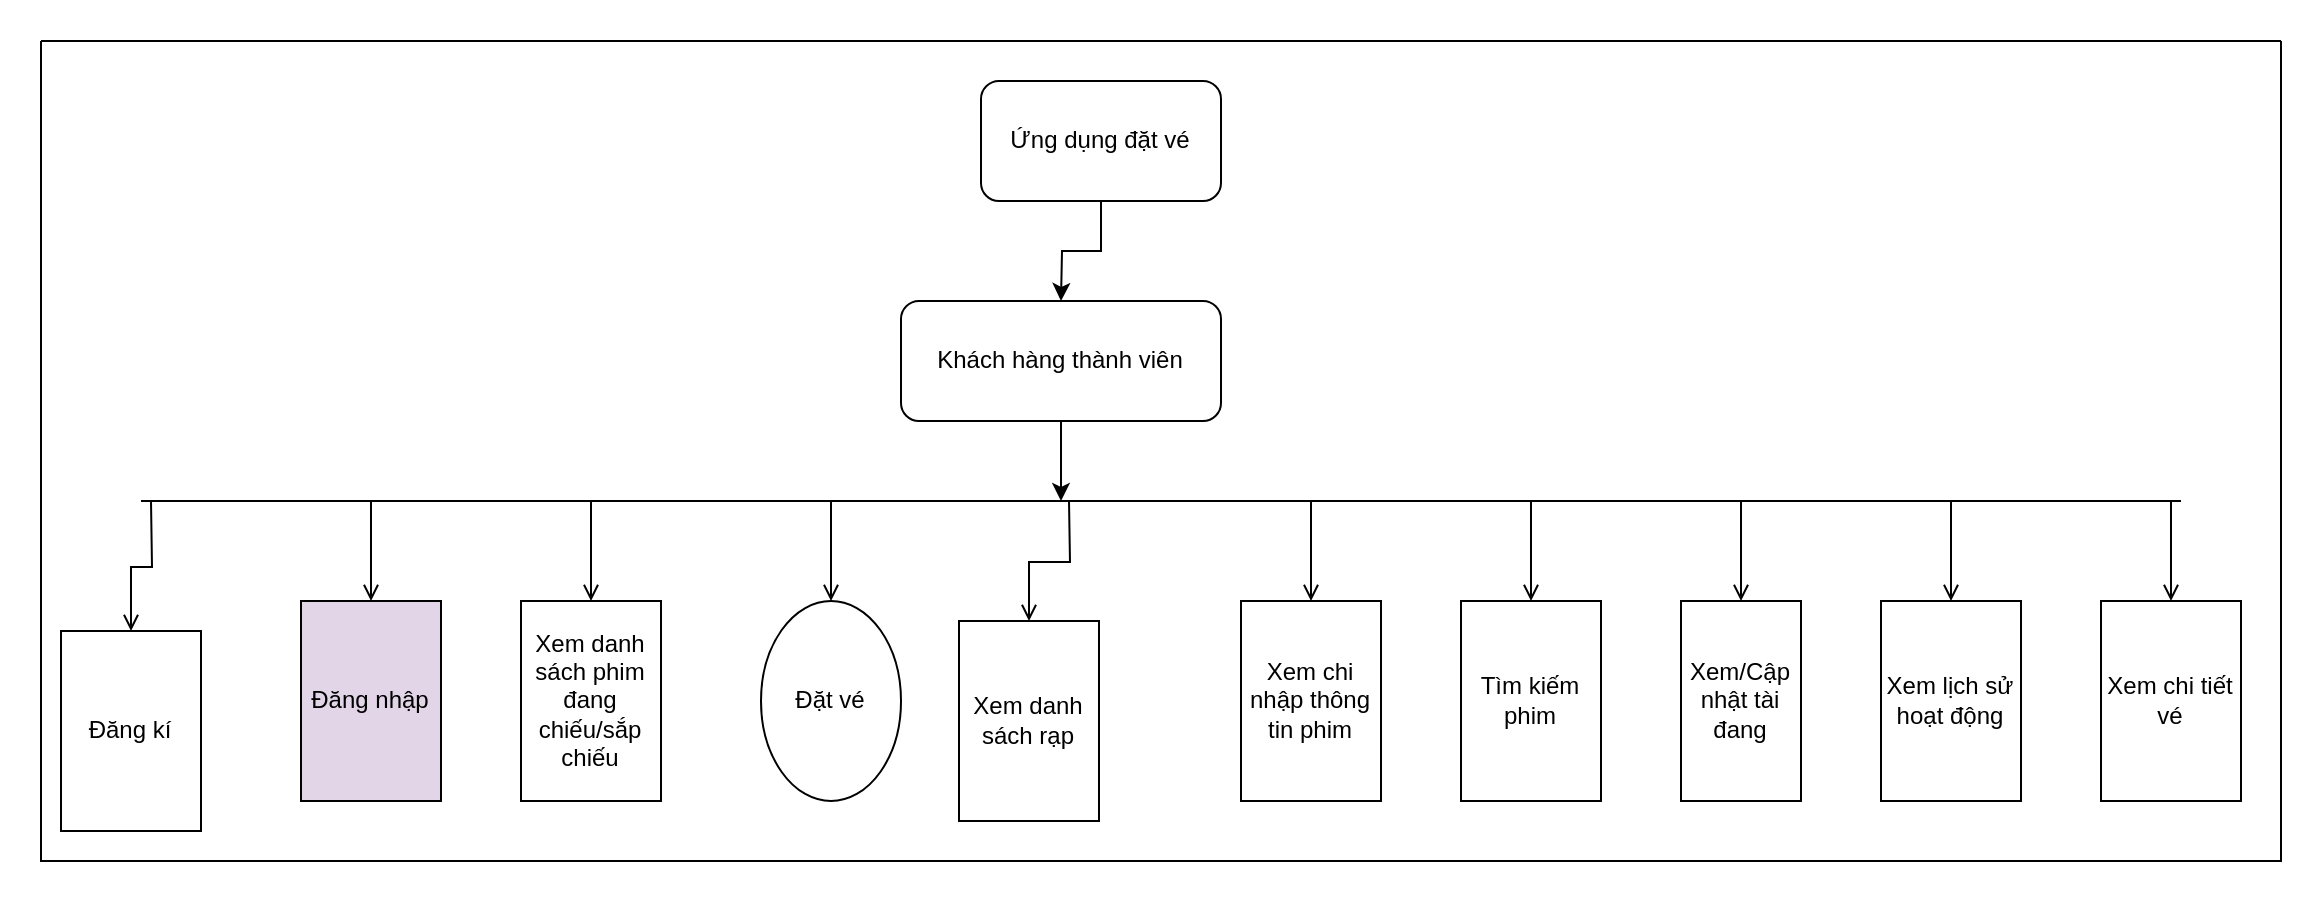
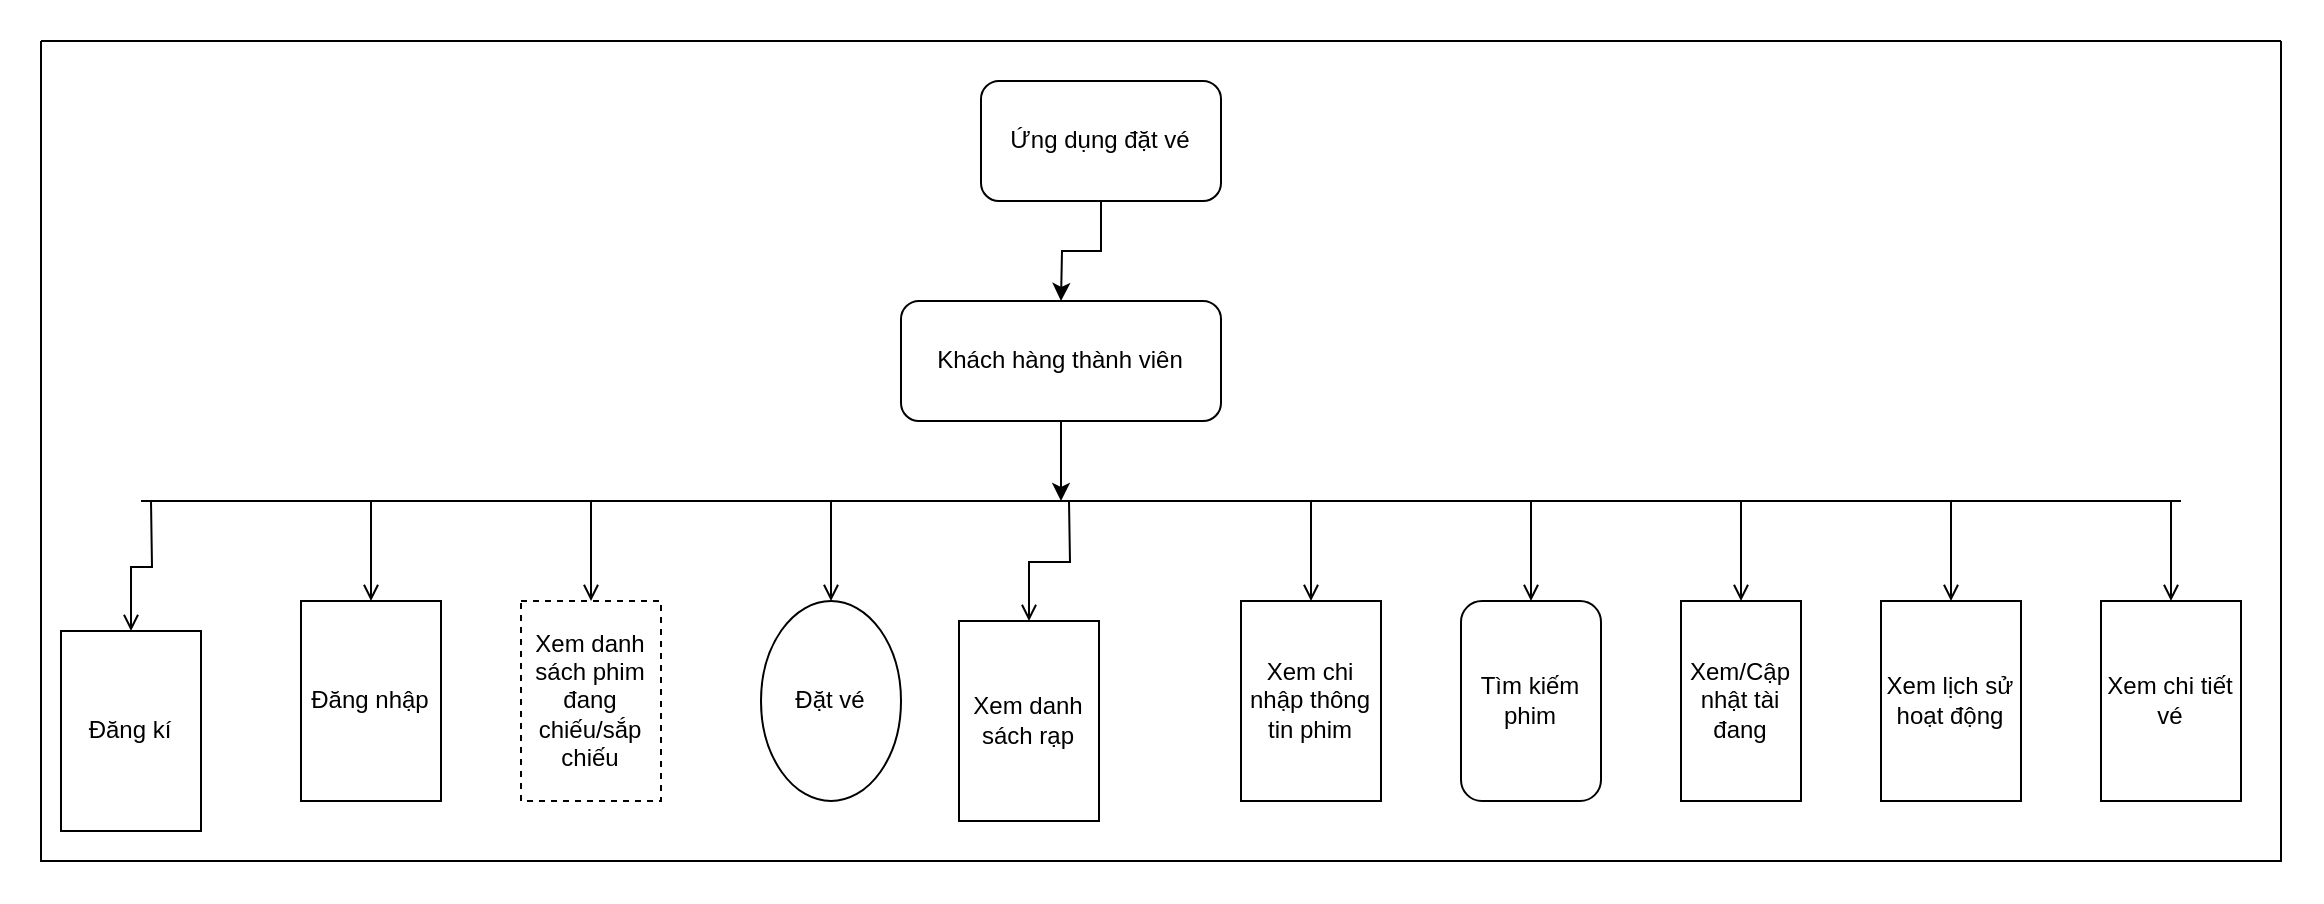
node "Đăng nhập": fillcolor #e1d5e7 -> #ffffff
node "Xem danh sách phim đang chiếu/sắp chiếu": style solid -> dashed
node "Tìm kiếm phim": shape rectangle -> rounded rectangle
